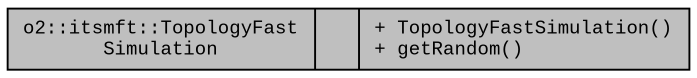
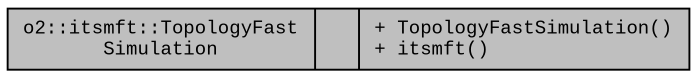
node "o2::itsmft::TopologyFast": text "+ getRandom()" -> "+ itsmft()"
